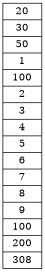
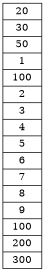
node "20": text "308" -> "300"
